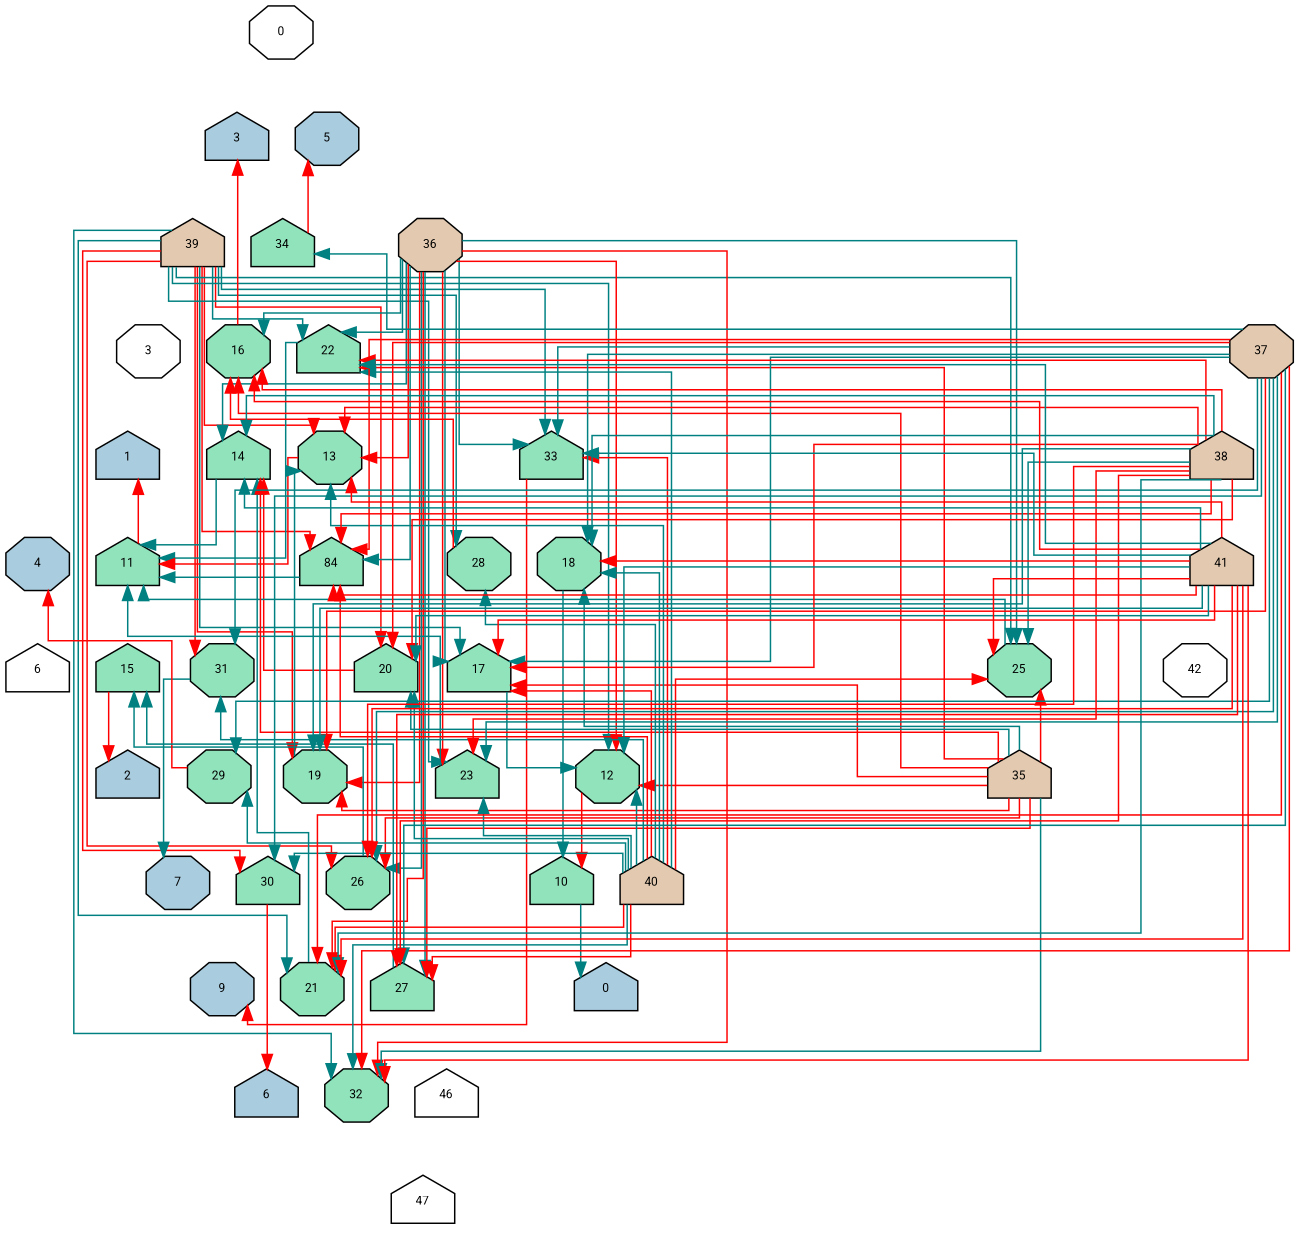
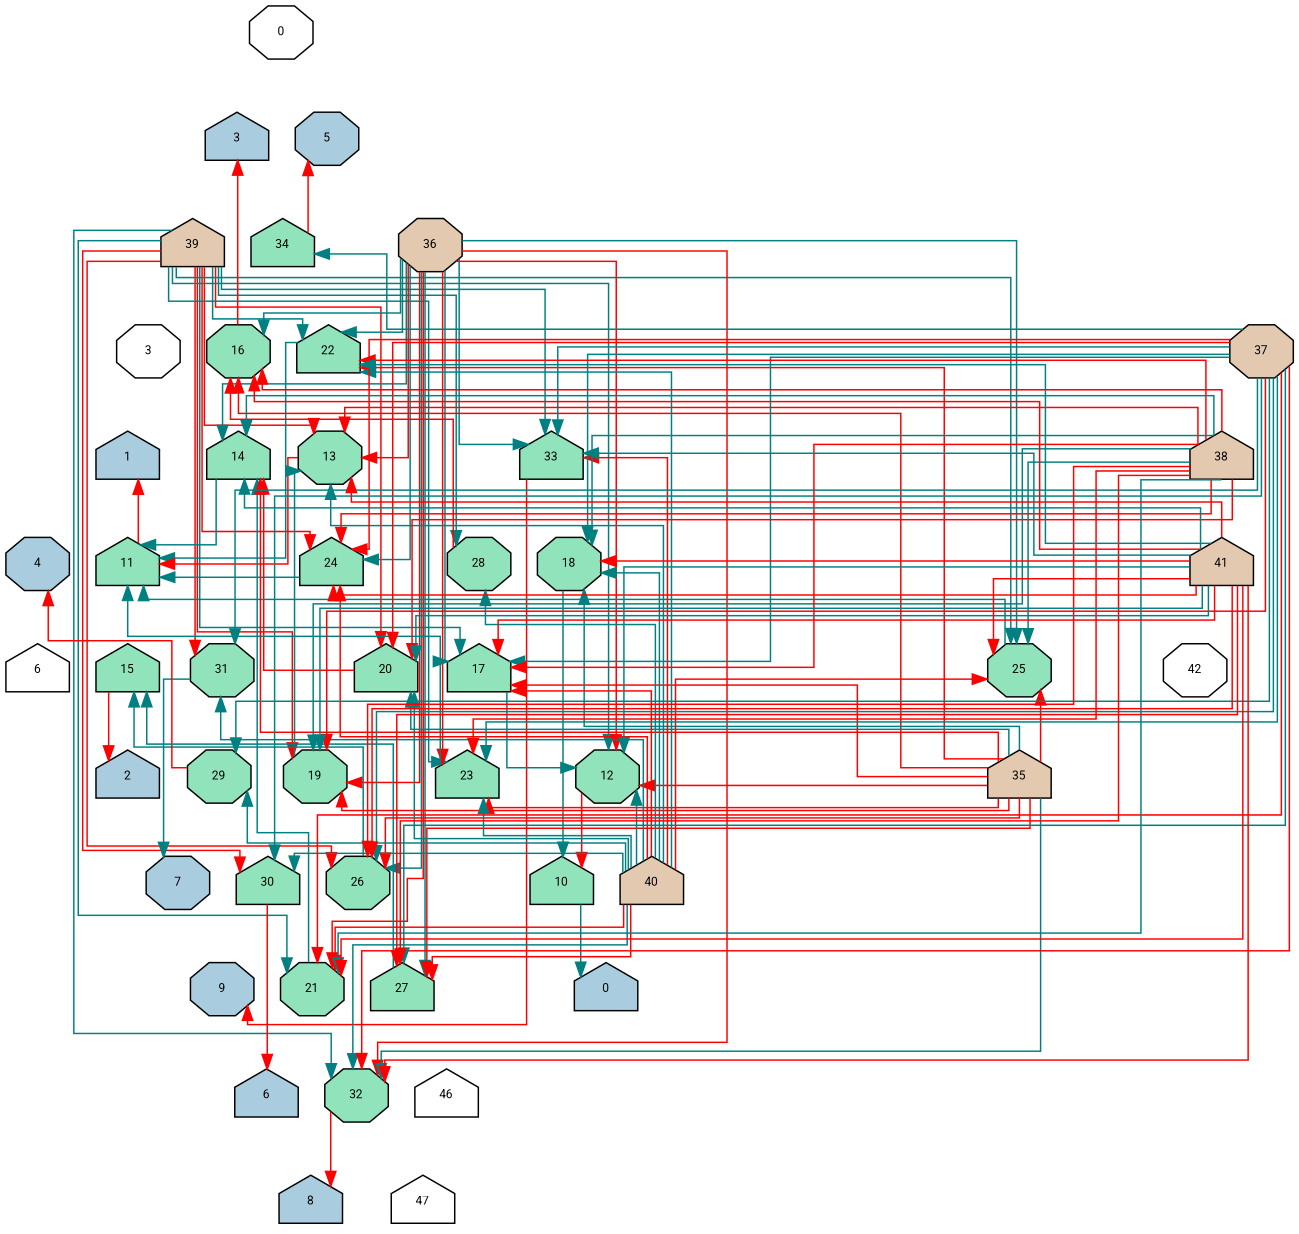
node "84": label "84" -> "24"
edge "35" -> "23": added
node "8": added
